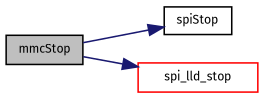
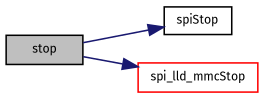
node "mmcStop": label "mmcStop" -> "stop"
node "spi_lld_stop": label "spi_lld_stop" -> "spi_lld_mmcStop"
